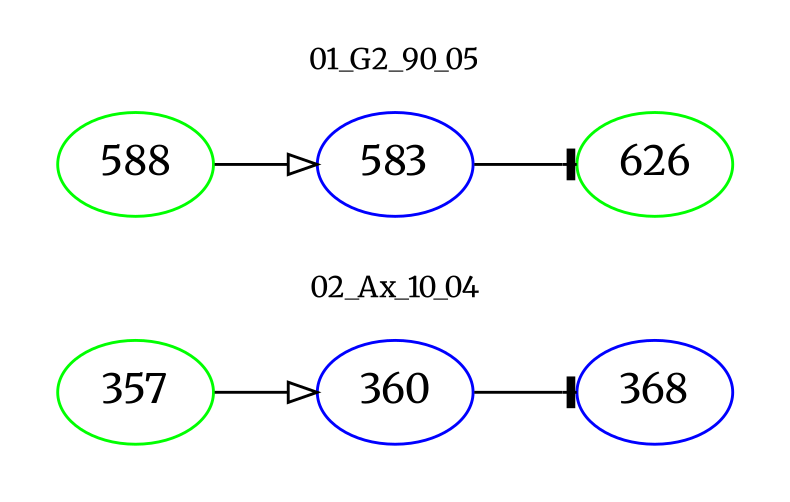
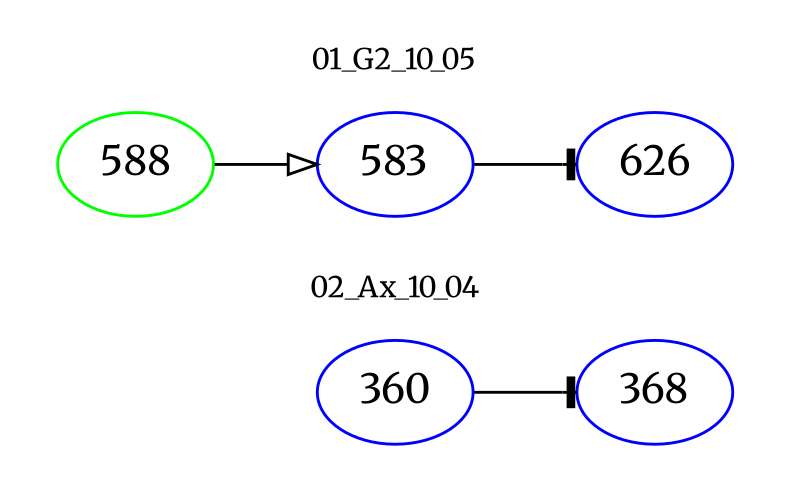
cluster "01_G2_90_05": label "01_G2_90_05" -> "01_G2_10_05"
node "626": color green -> blue
node "357": removed
